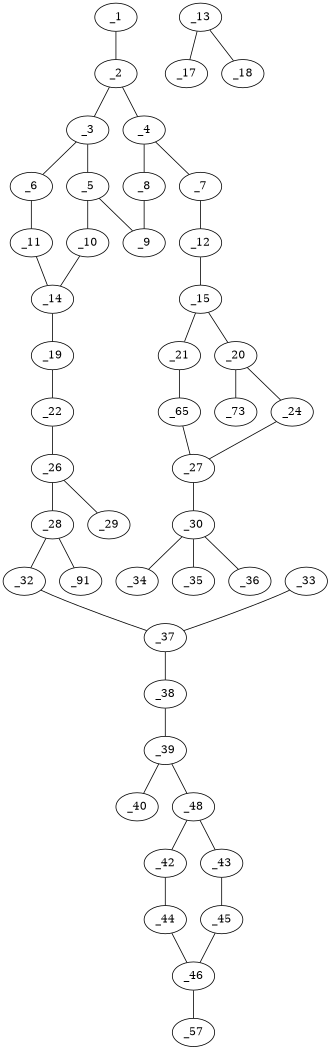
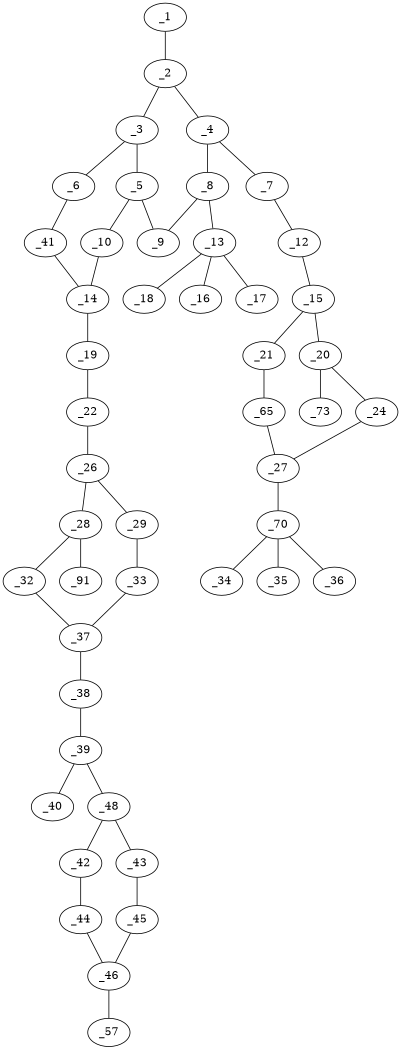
edge "_8" -- "_13": added
node "_11": label "_11" -> "_41"
node "_16": added
node "_30": label "_30" -> "_70"
edge "_29" -- "_33": added
